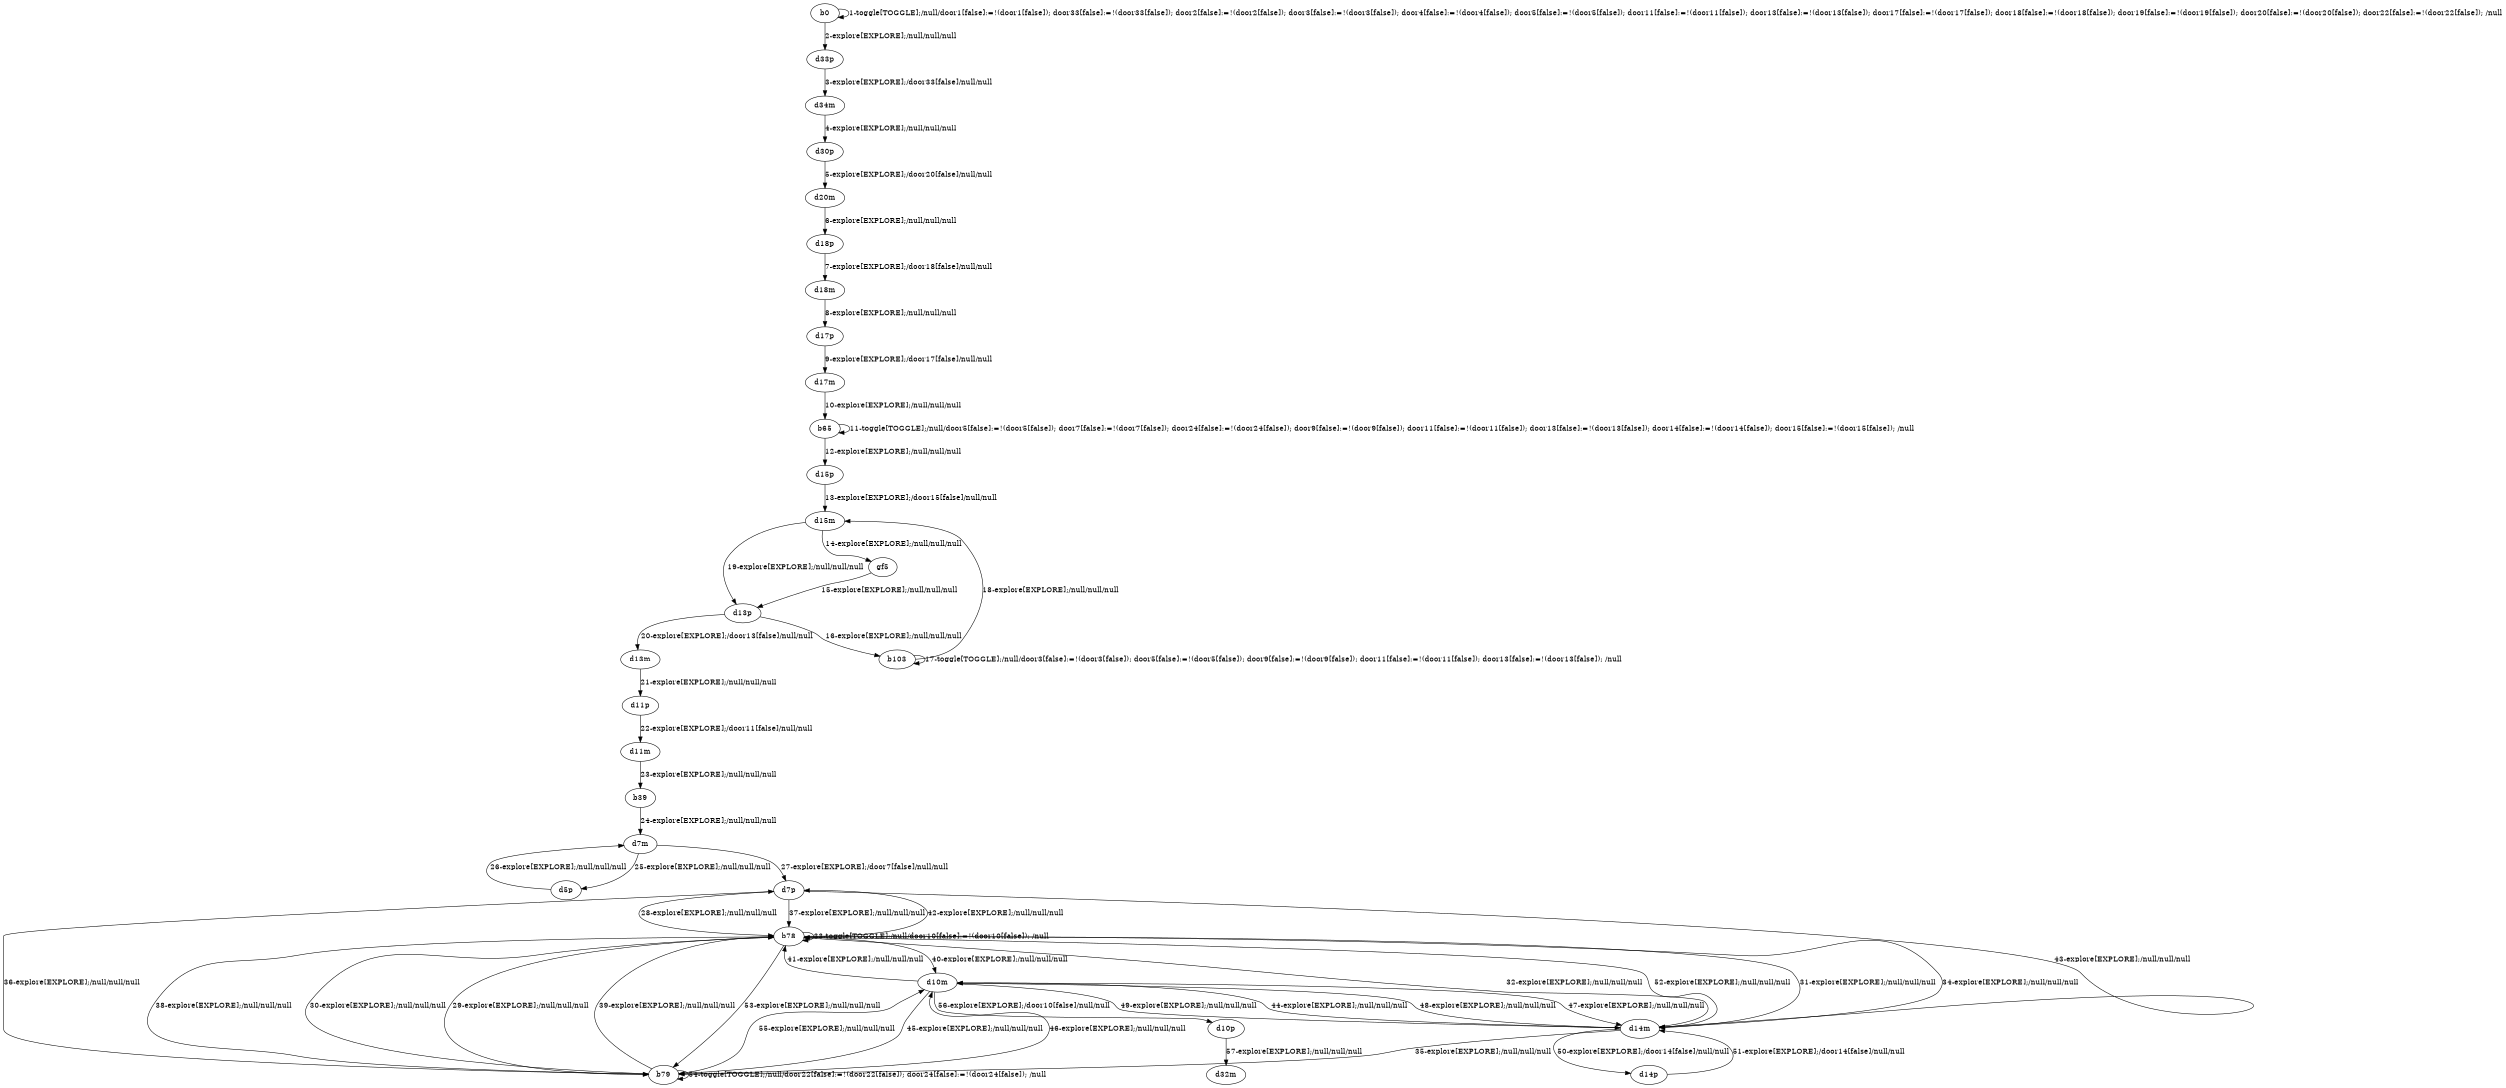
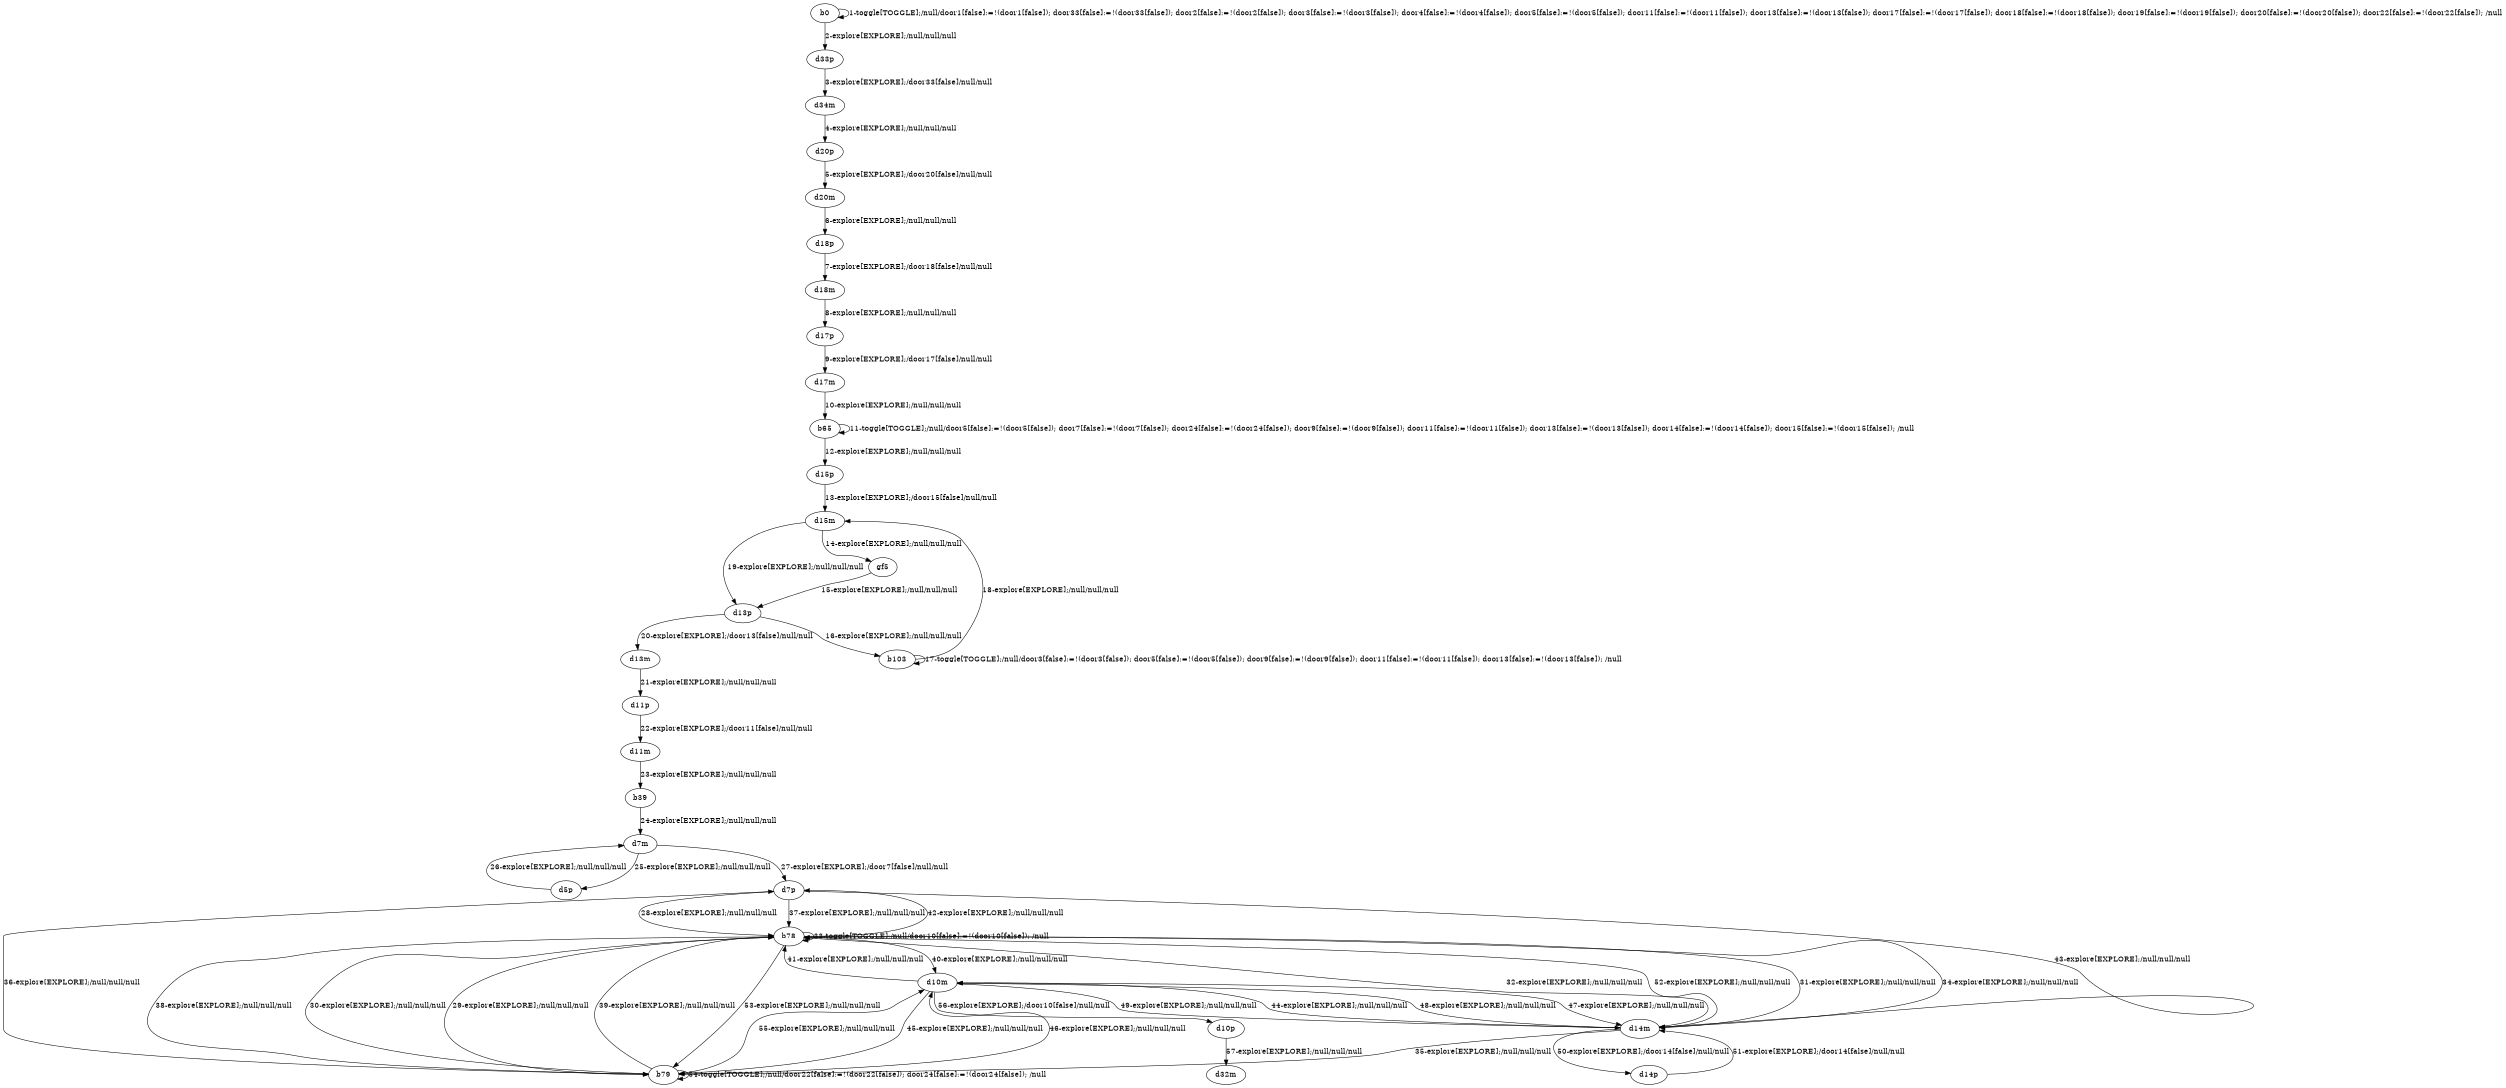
node "d30p": label "d30p" -> "d20p"
